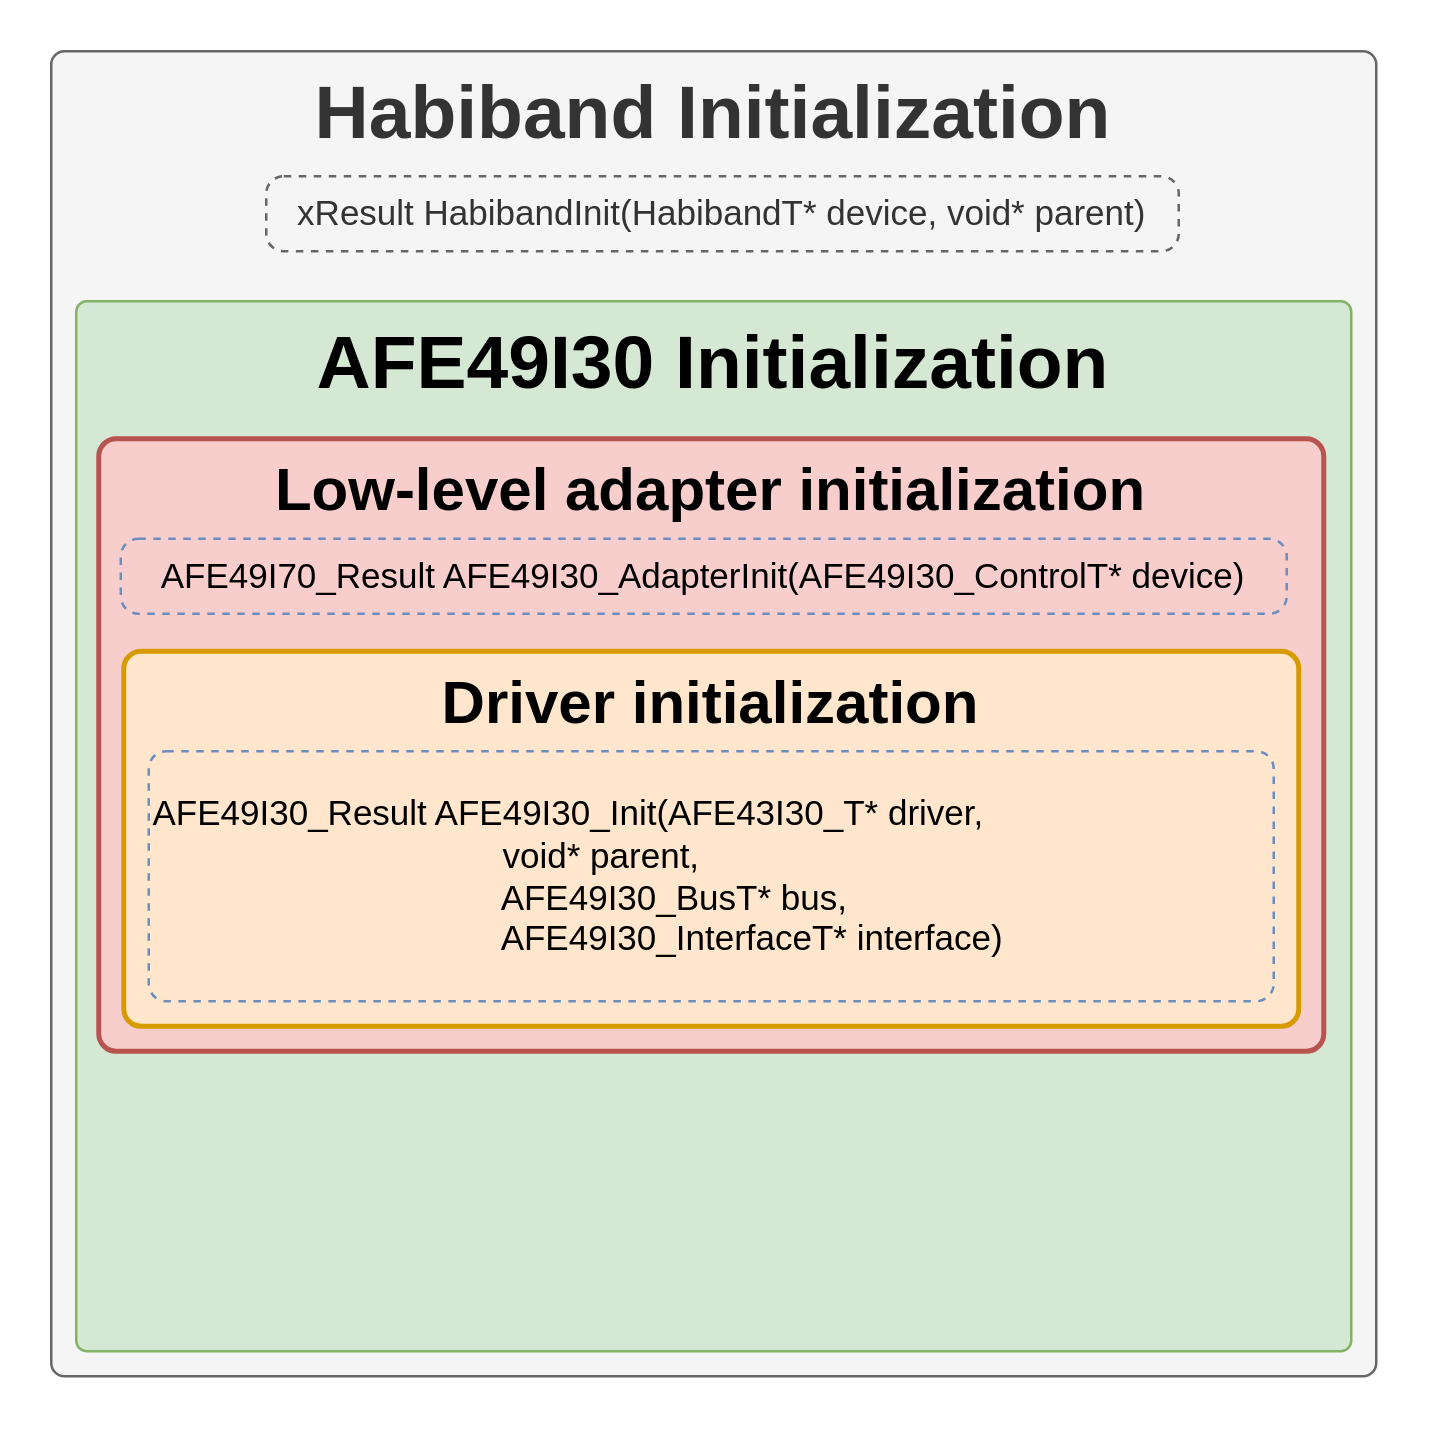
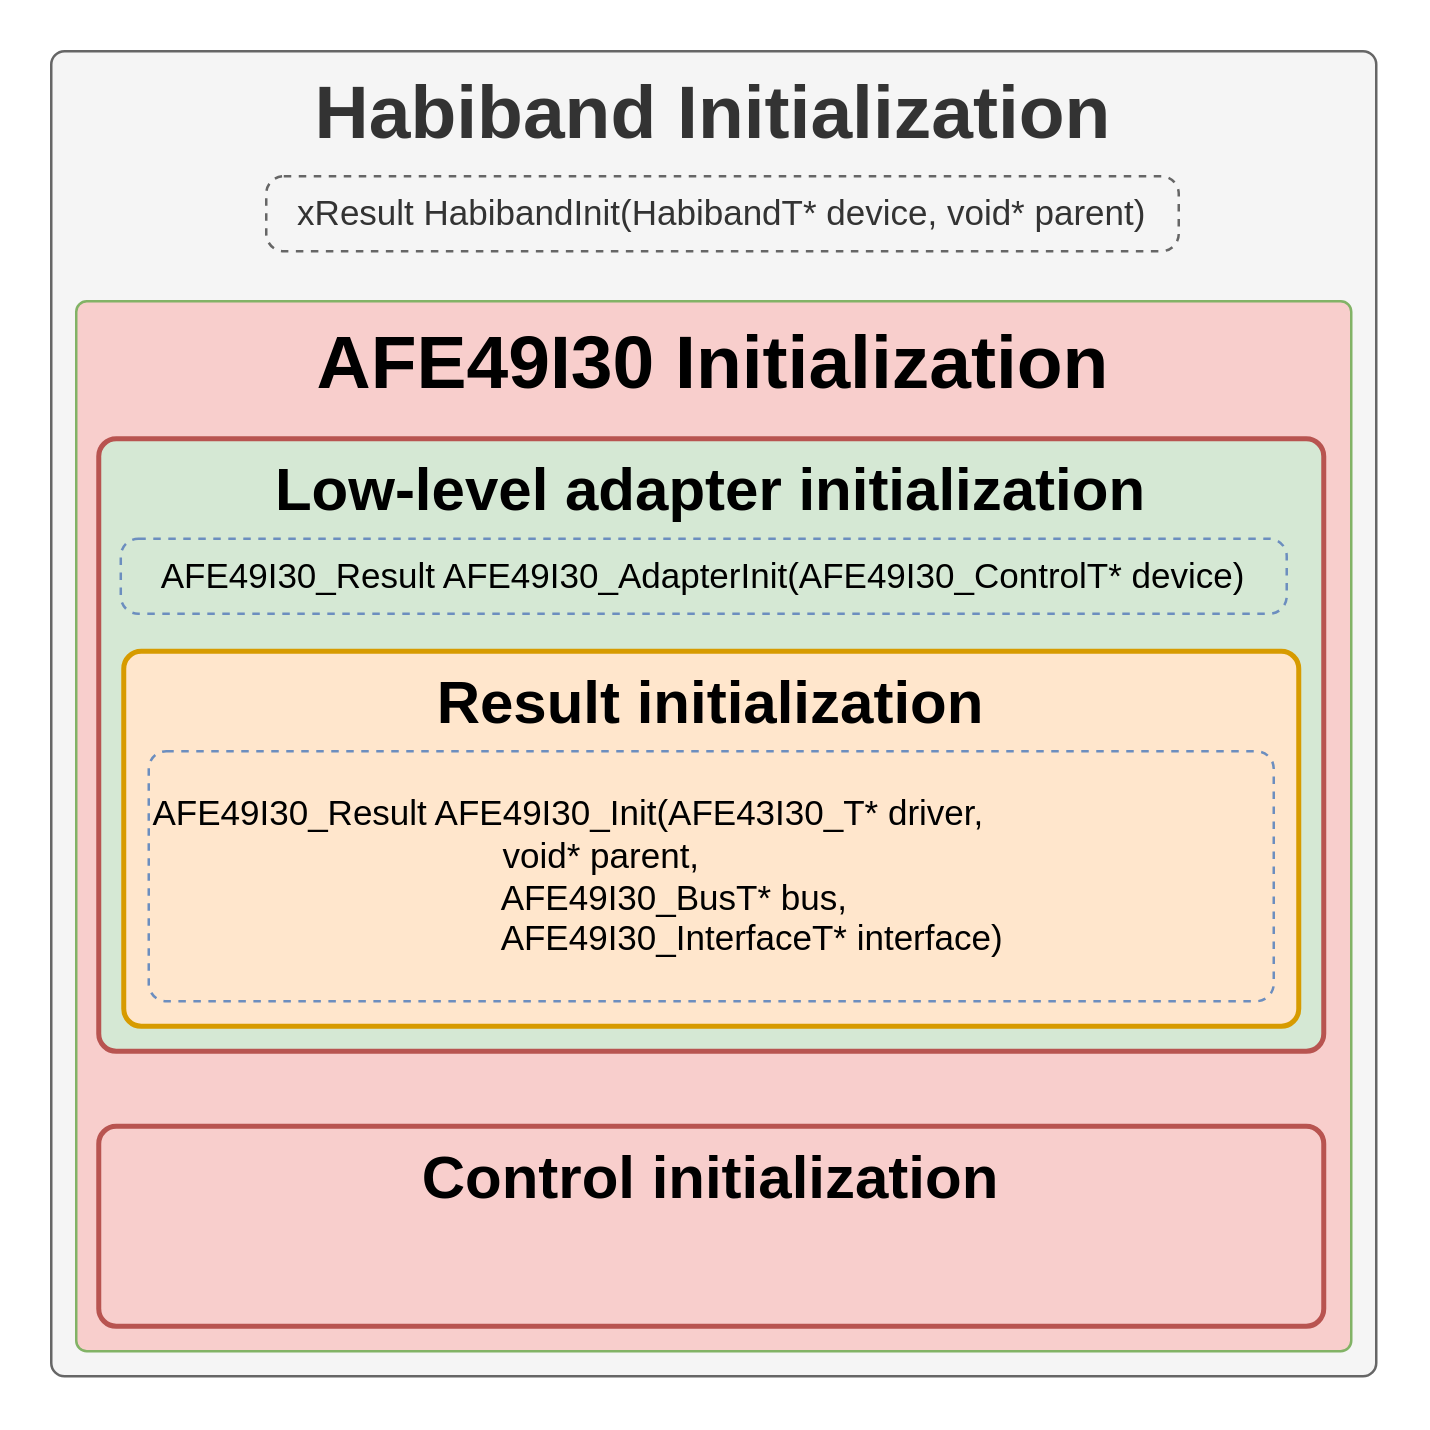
node "AFE49I30 Initialization": fillcolor #d5e8d4 -> #f8cecc
node "Low-level adapter initialization": fillcolor #f8cecc -> #d5e8d4
node "AFE49I70_Result AFE49I30_AdapterInit(AFE49I30_ControlT* device)": label "AFE49I70_Result AFE49I30_AdapterInit(AFE49I30_ControlT* device)" -> "AFE49I30_Result AFE49I30_AdapterInit(AFE49I30_ControlT* device)"
node "Driver initialization": label "Driver initialization" -> "Result initialization"
node "Control initialization": added
